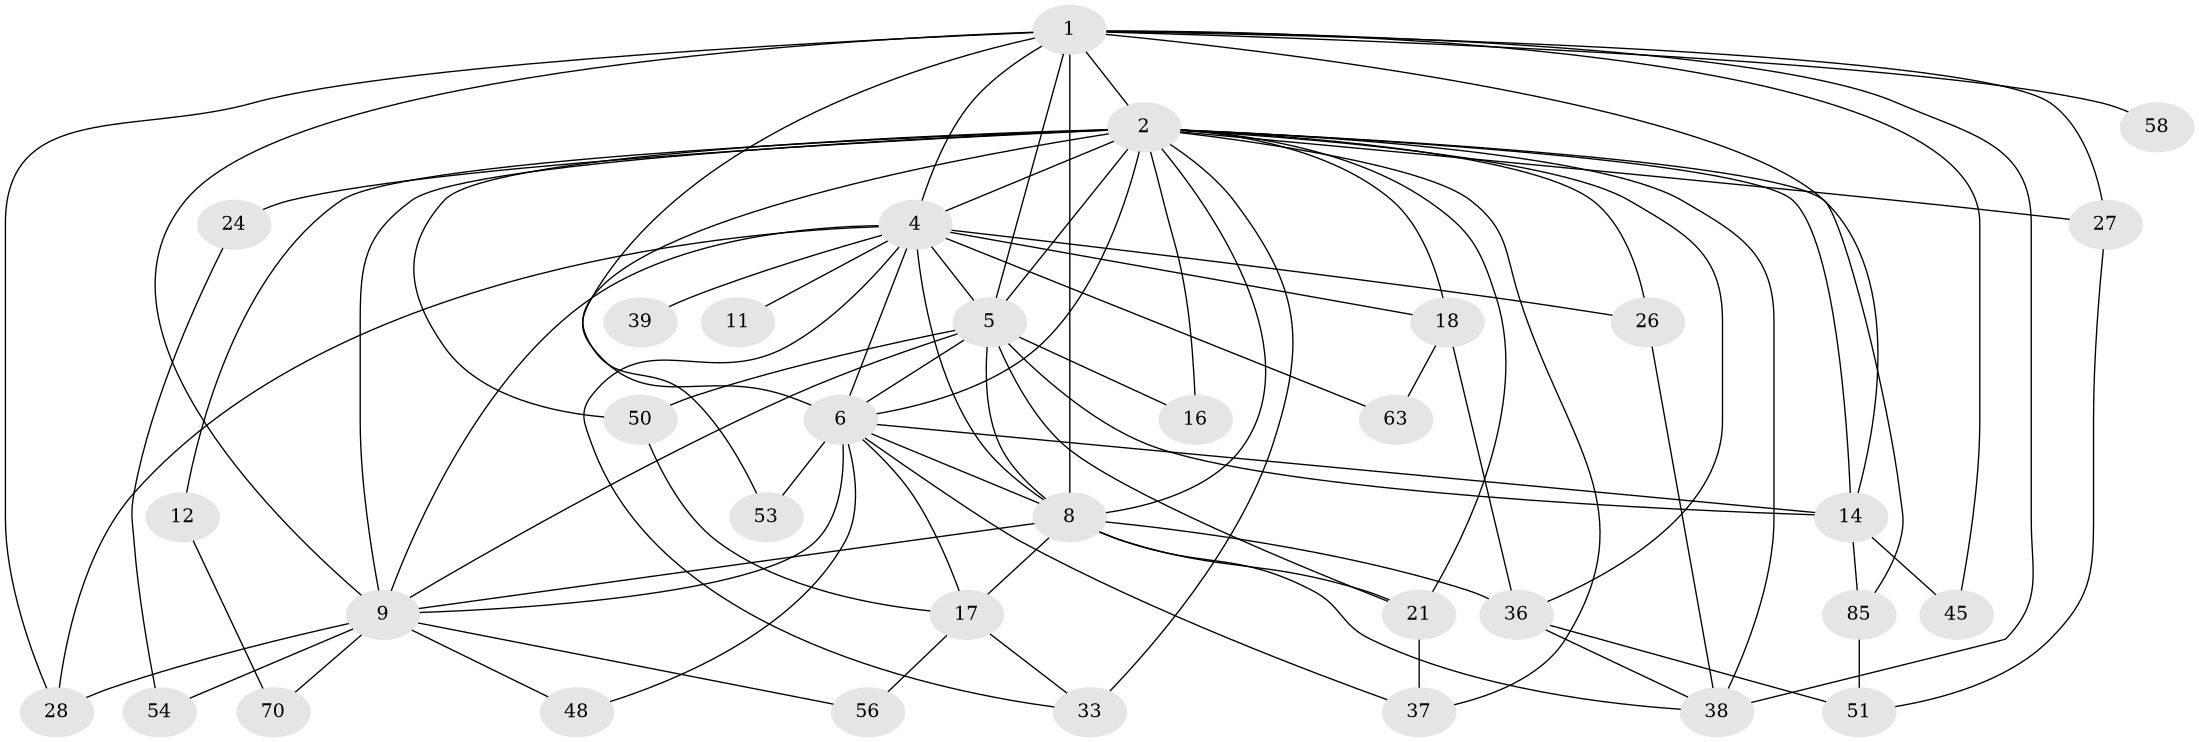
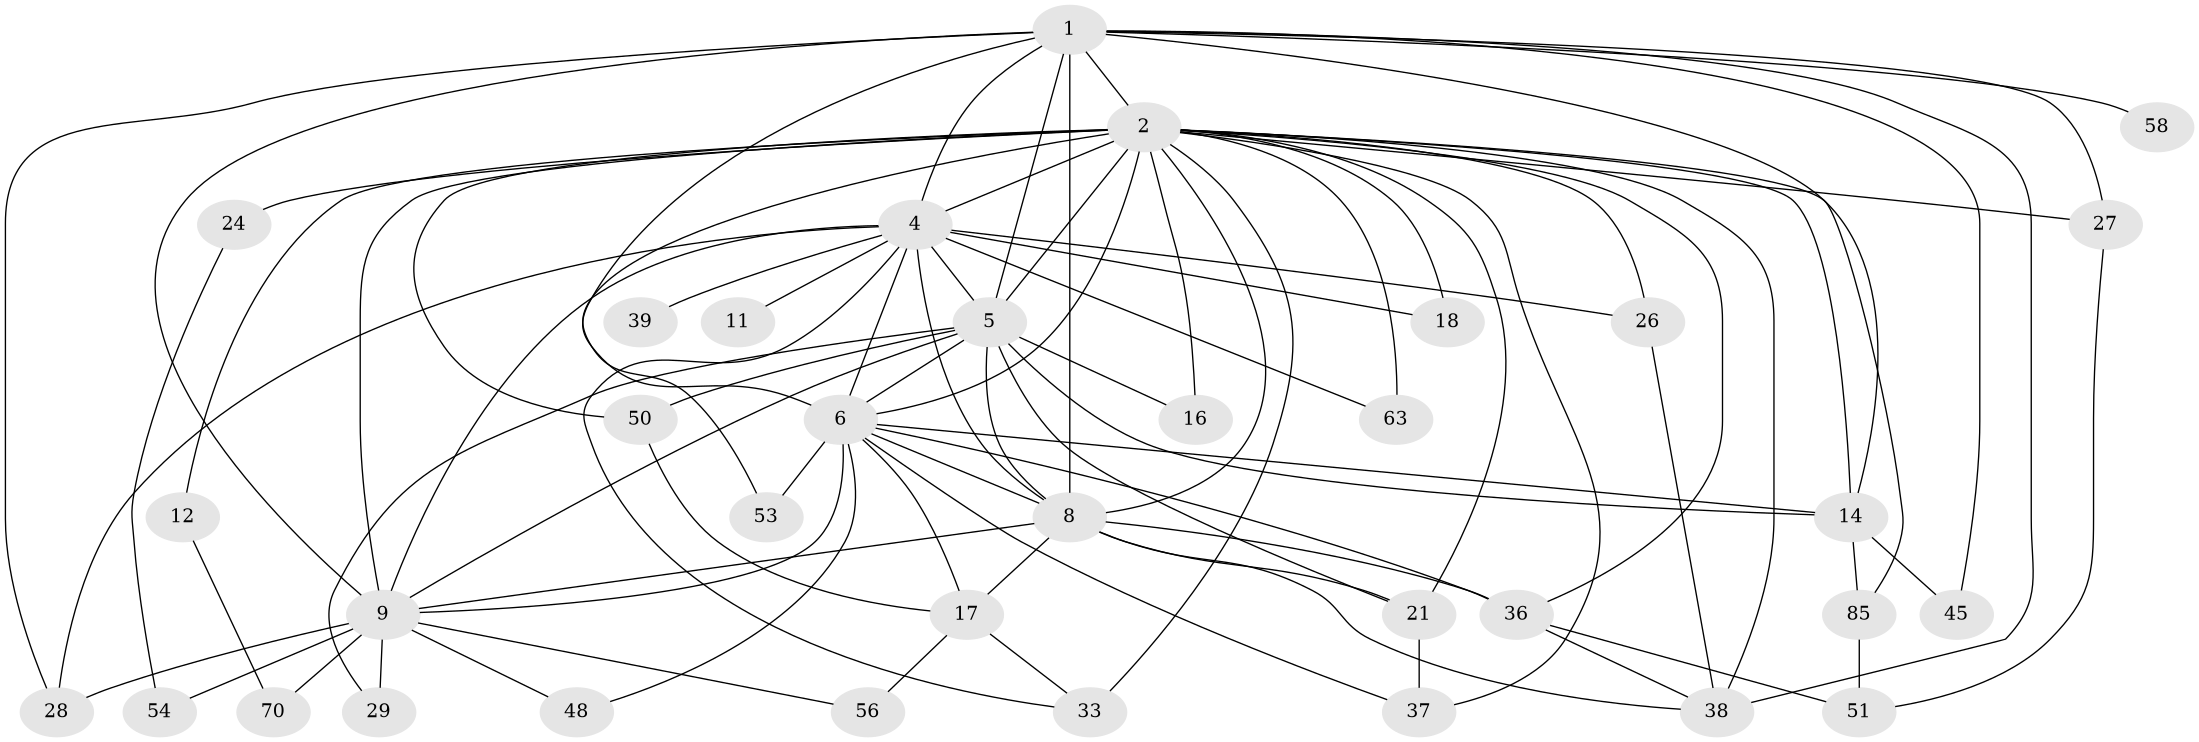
edge "18" -- "63": now "2" -- "63"
edge "18" -- "36": now "6" -- "36"
node "29": added
